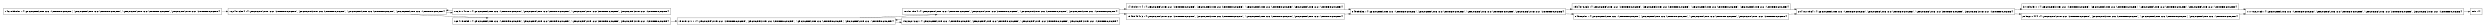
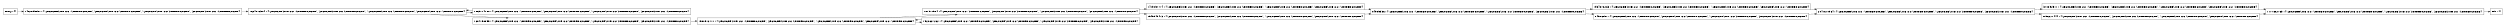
node "entry - []": added
